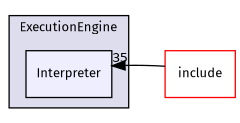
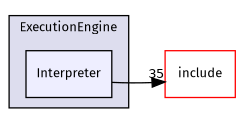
edge "include" -> "Interpreter": reversed
